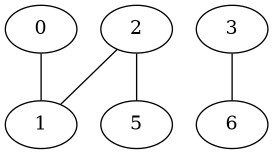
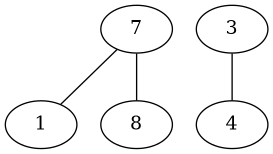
node "0": removed
node "2": label "2" -> "7"
node "5": label "5" -> "8"
node "6": label "6" -> "4"
